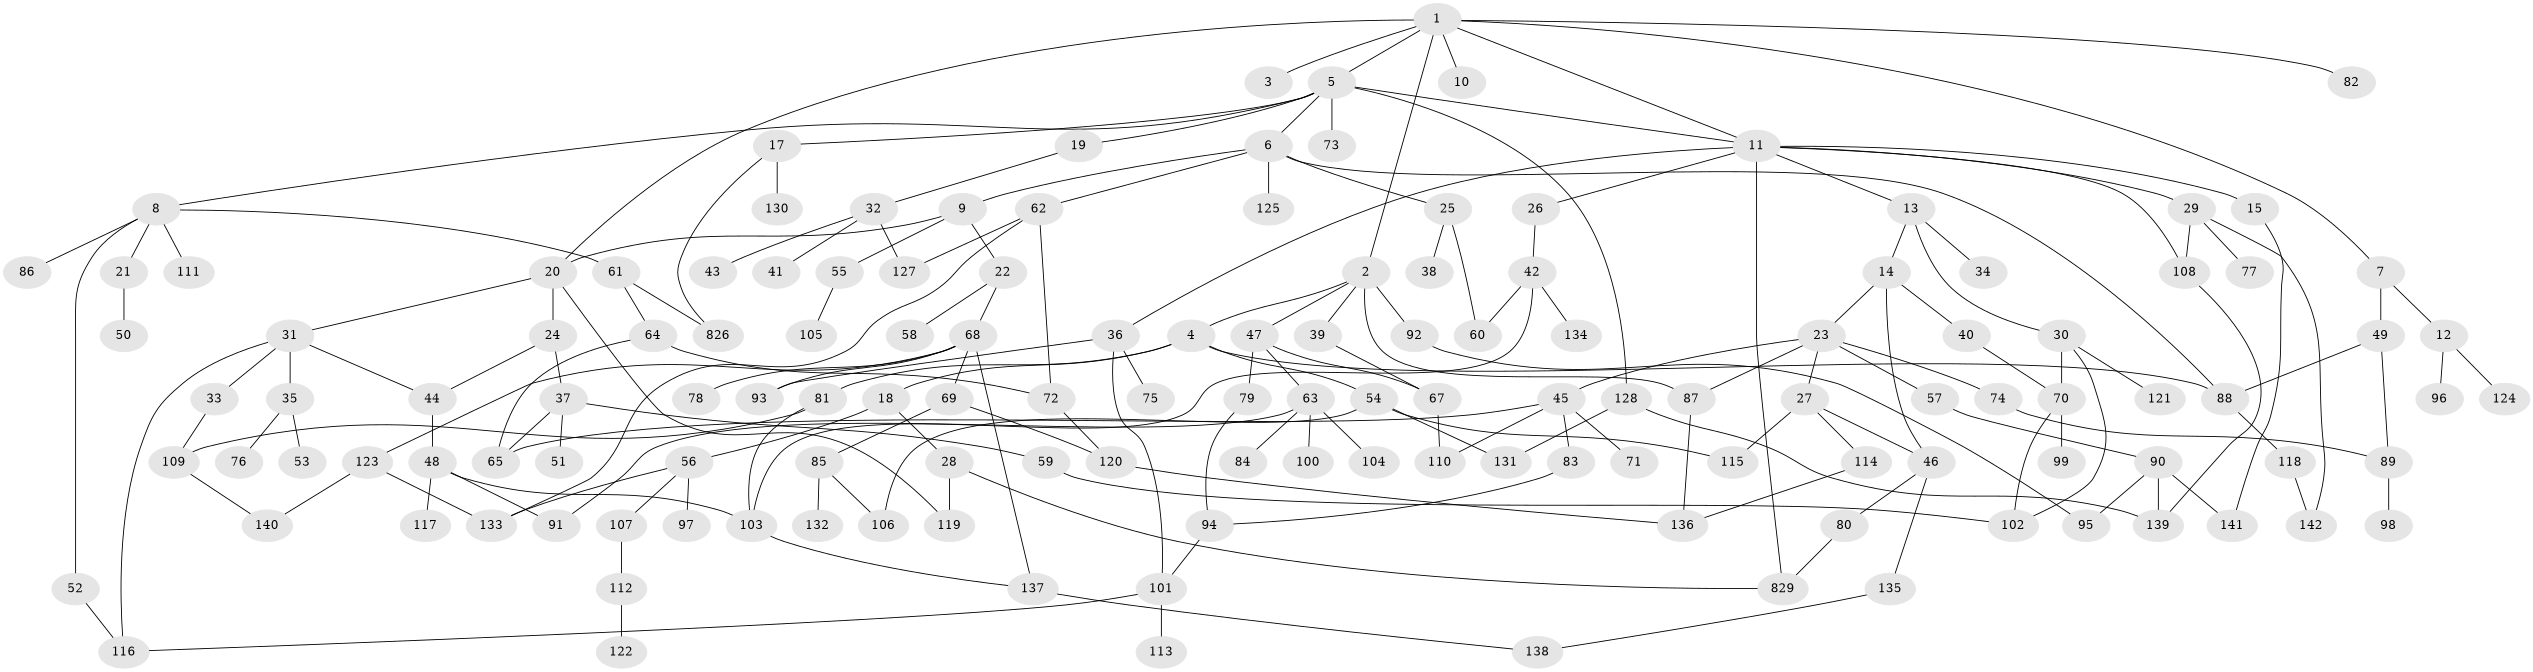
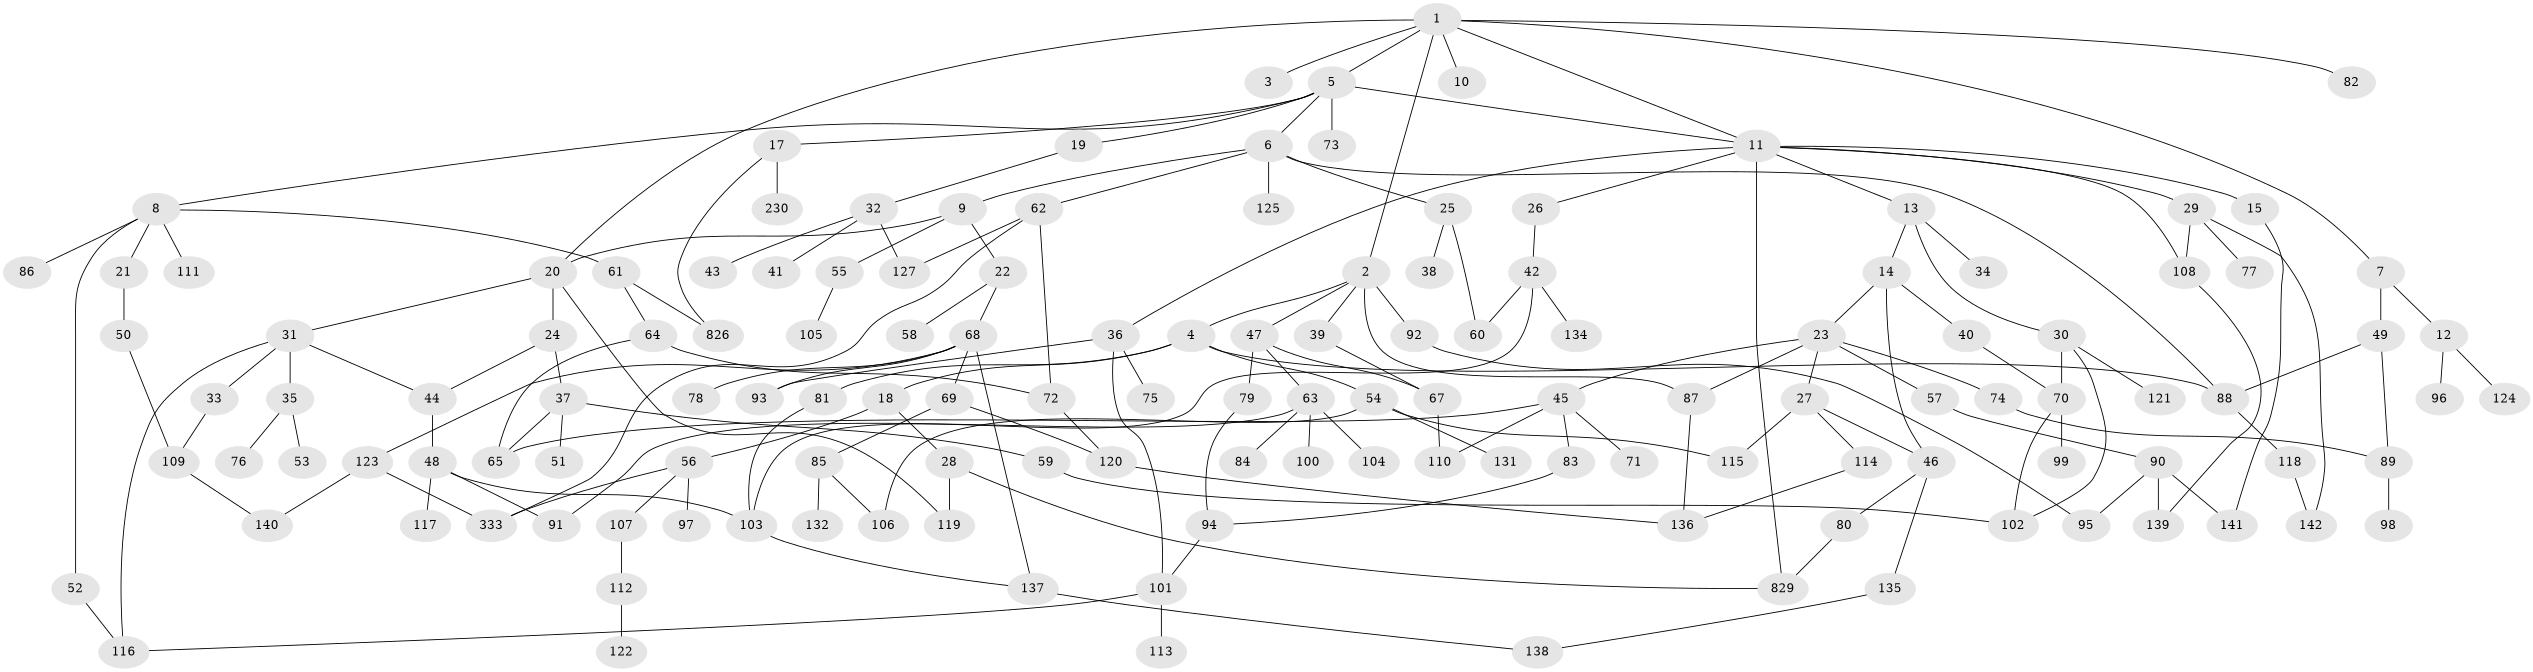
node "130": label "130" -> "230"
node "128": removed
edge "81" -- "109": now "50" -- "109"
node "133": label "133" -> "333"
